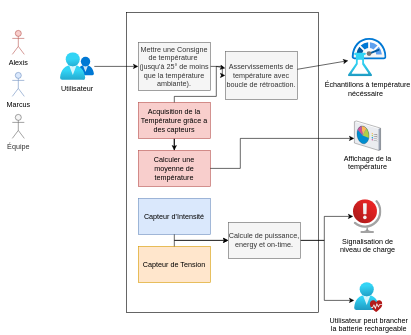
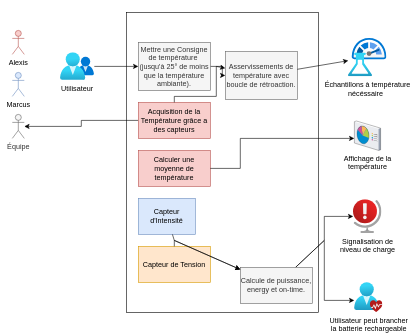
edge "Acquisition de la Température grâce a des capteurs" -> "Calculer une moyenne de température": now "Acquisition de la Température grâce a des capteurs" -> "Équipe"
node "Capteur d'Intensité": size 72x36 -> 57x36
node "Calcule de puissance, energy et on-time.": moved (264, 240) -> (276, 285)
